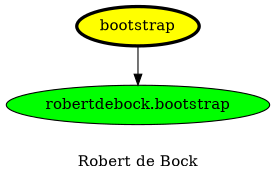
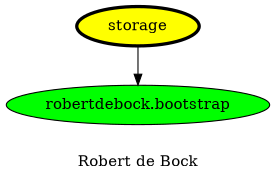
node "bootstrap": label "bootstrap" -> "storage"
